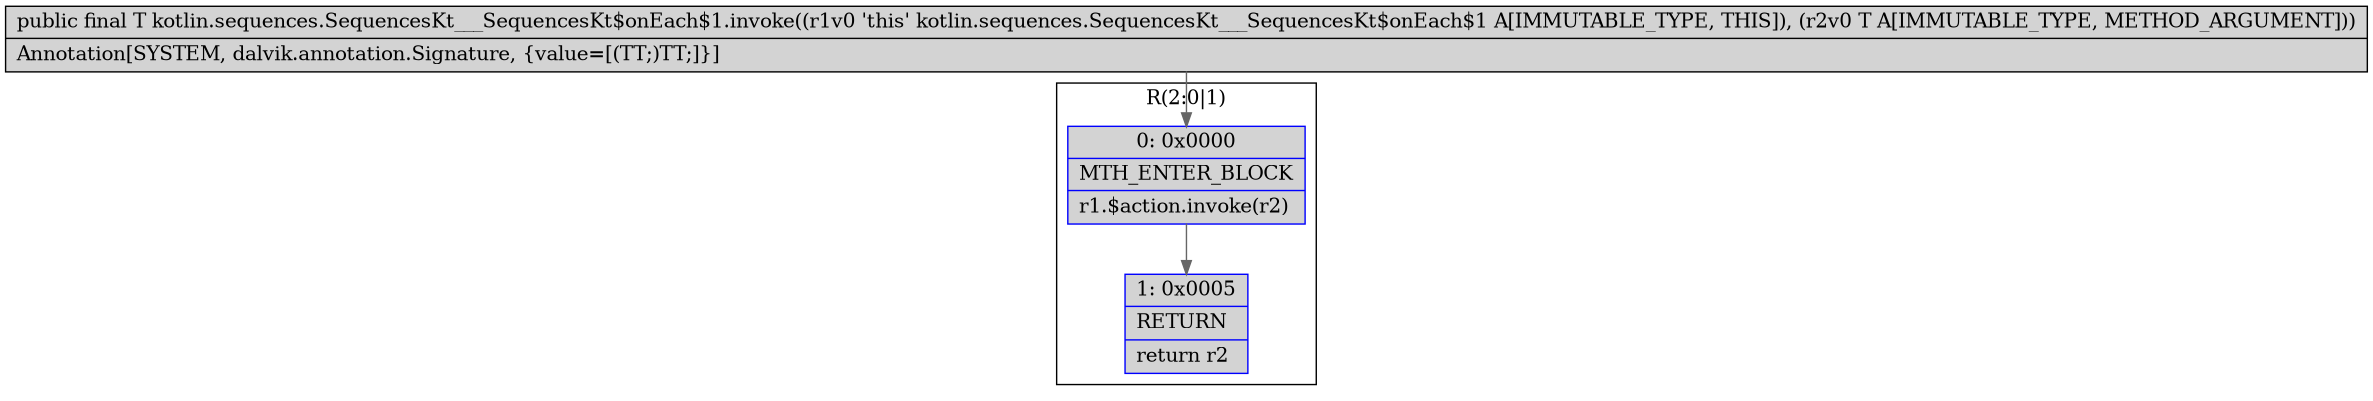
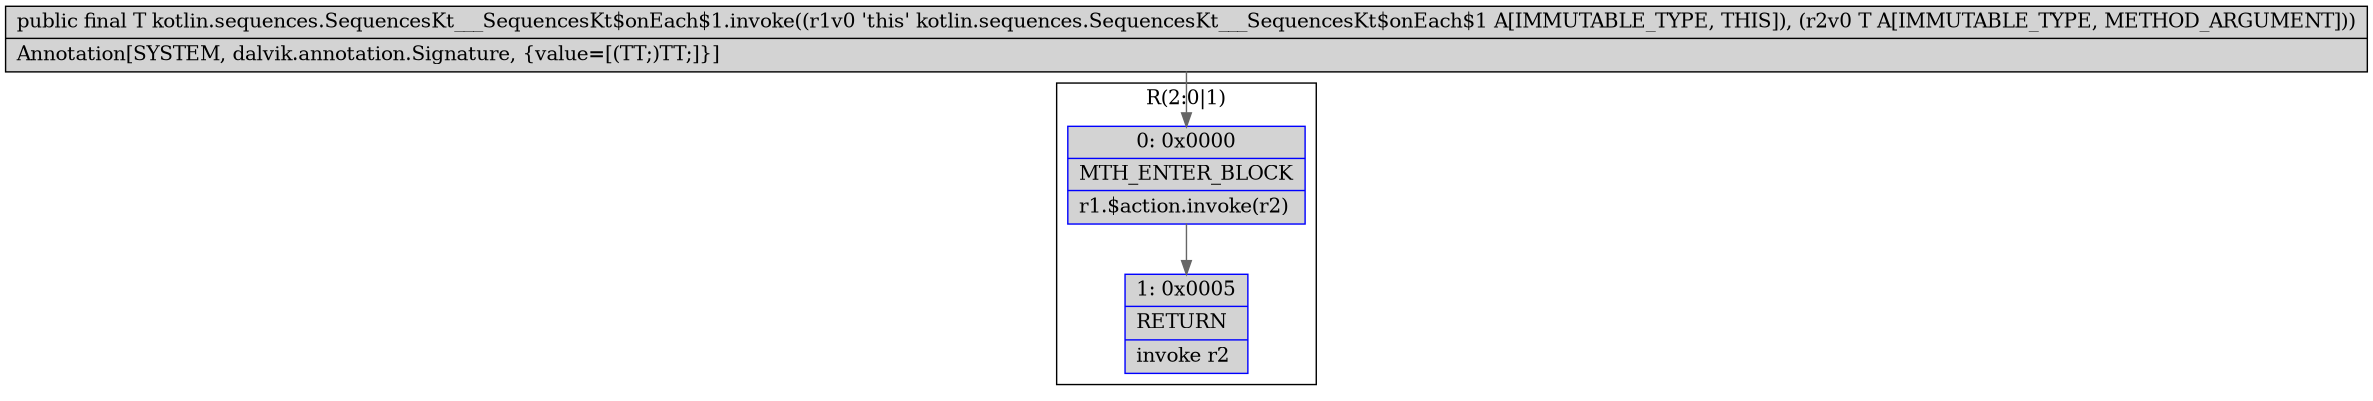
node "1: 0x0005": text "return r2" -> "invoke r2"
